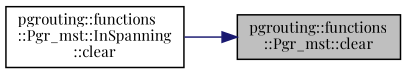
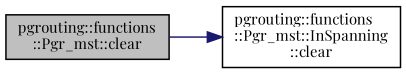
edge "pgrouting::functions ::Pgr_mst::InSpanning ::clear" -> "pgrouting::functions ::Pgr_mst::clear": reversed
